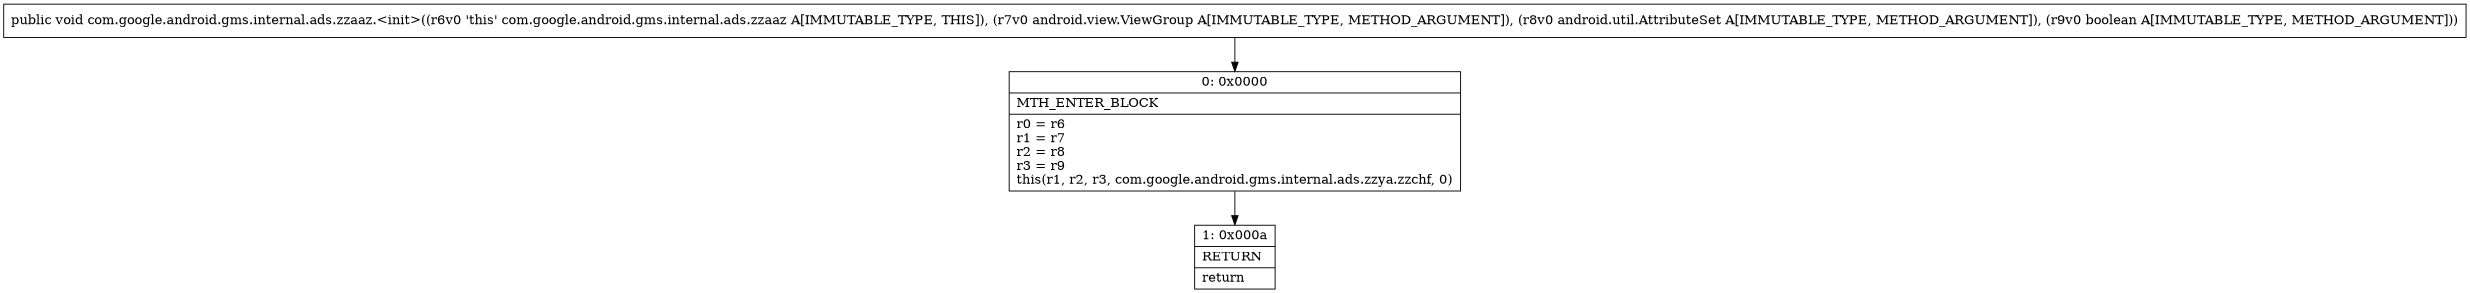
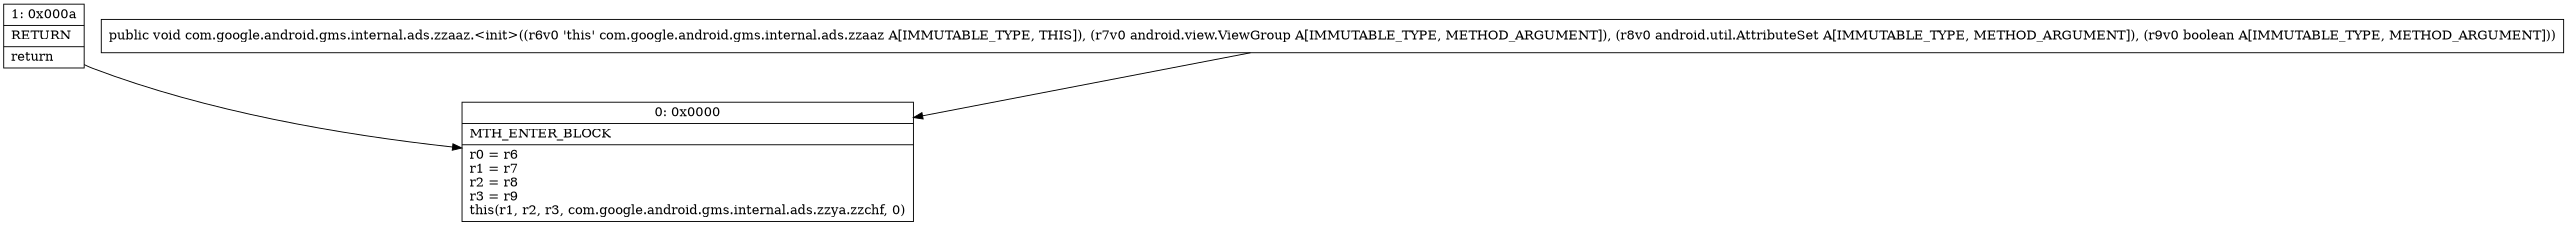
edge "0: 0x0000" -> "1: 0x000a": reversed
